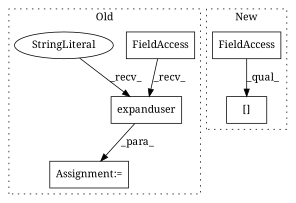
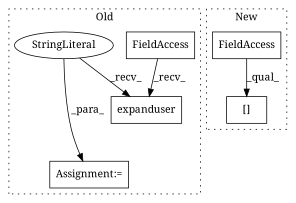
edge "expanduser" -> "Assignment:=": now "StringLiteral" -> "Assignment:="
